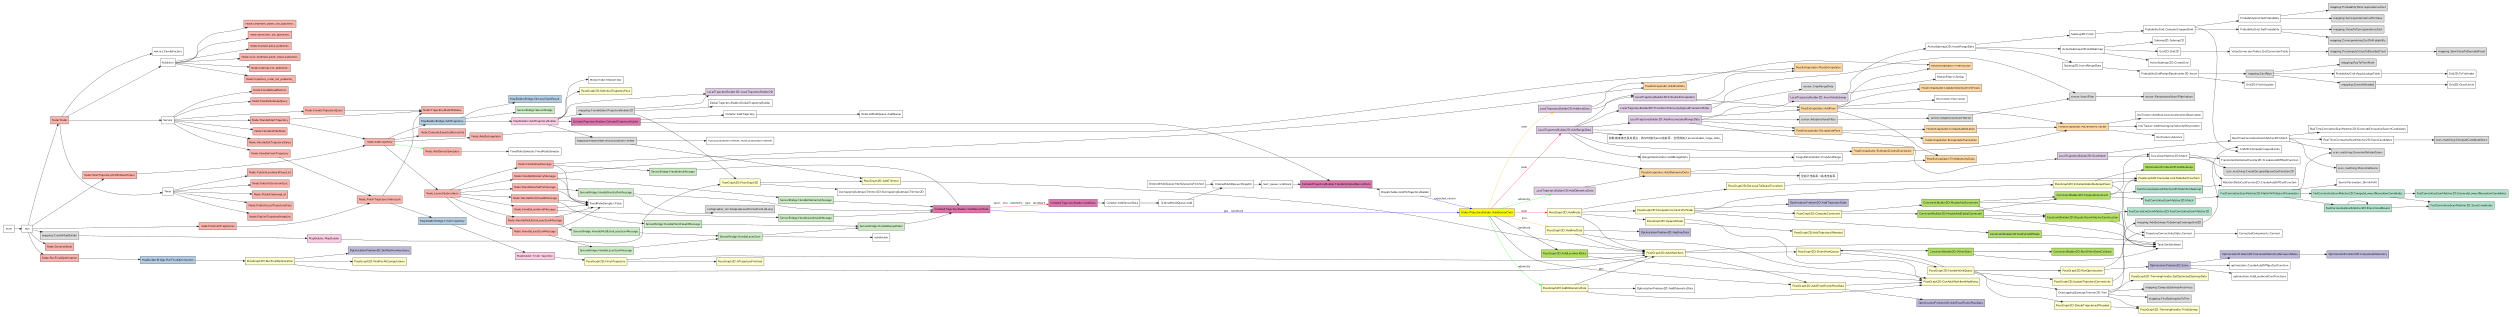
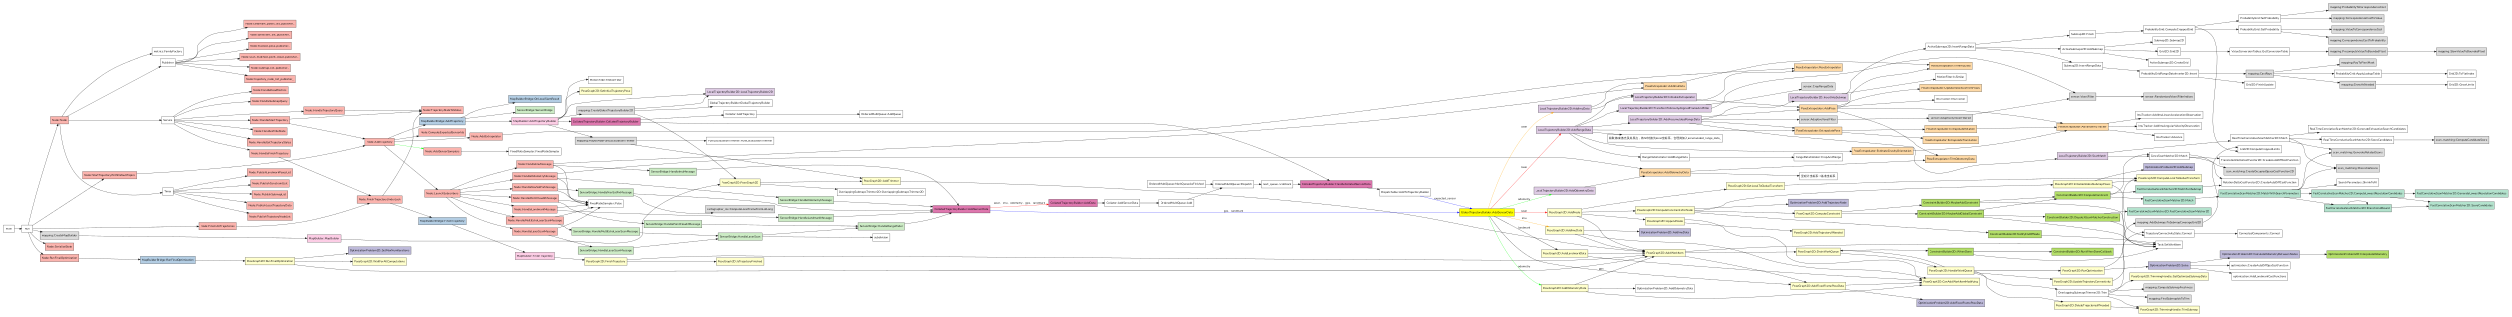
node "OptimizationProblem2D::AddSubmap": fillcolor #b3de69 -> #bebada
edge "FastCorrelativeScanMatcher2D::MatchWithSearchParameters" -> "scan_matching::DiscretizeScans": added
edge "ConstraintBuilder2D::MaybeAddConstraint" -> "ConstraintBuilder2D::DispatchScanMatcherConstruction": removed
node "PoseGraph2D::AddLandmarkData": fillcolor #b3de69 -> #ffffcc
node "OptimizationProblem2D::InterpolateOdometry": fillcolor #bebada -> #b3de69
